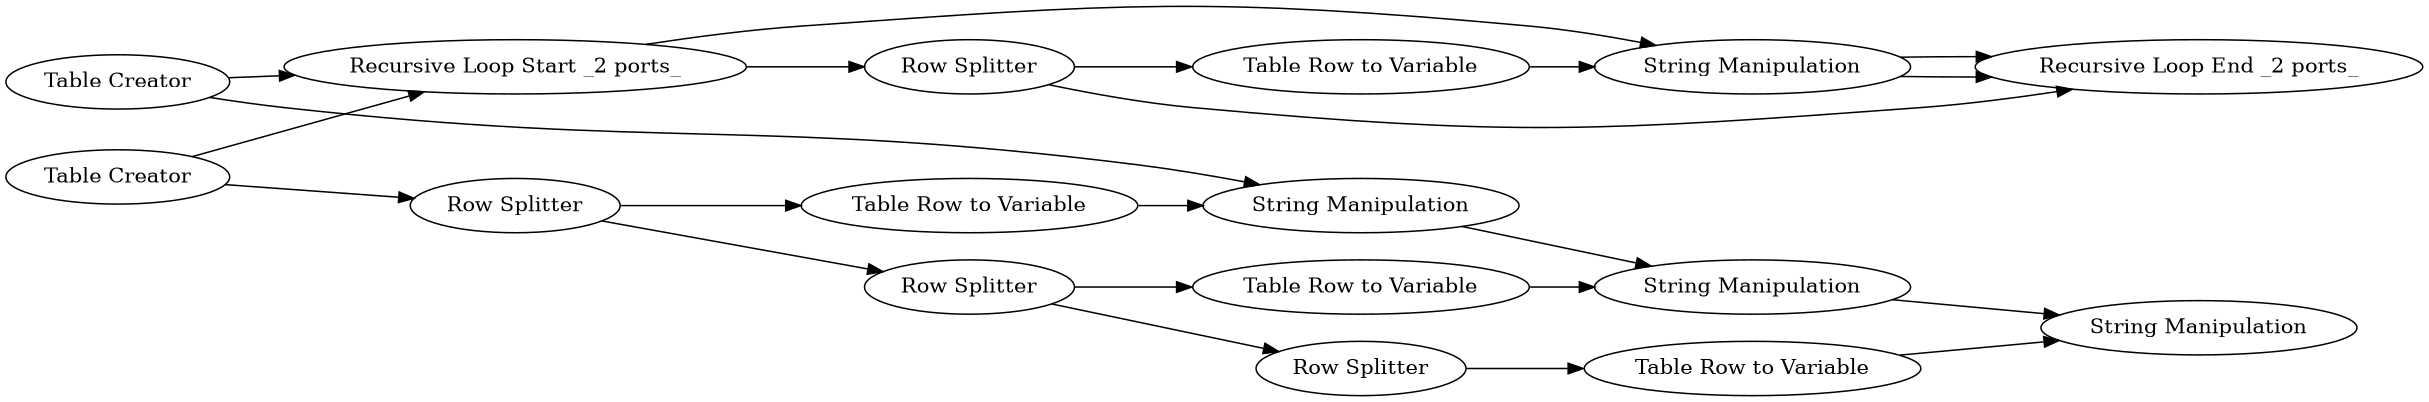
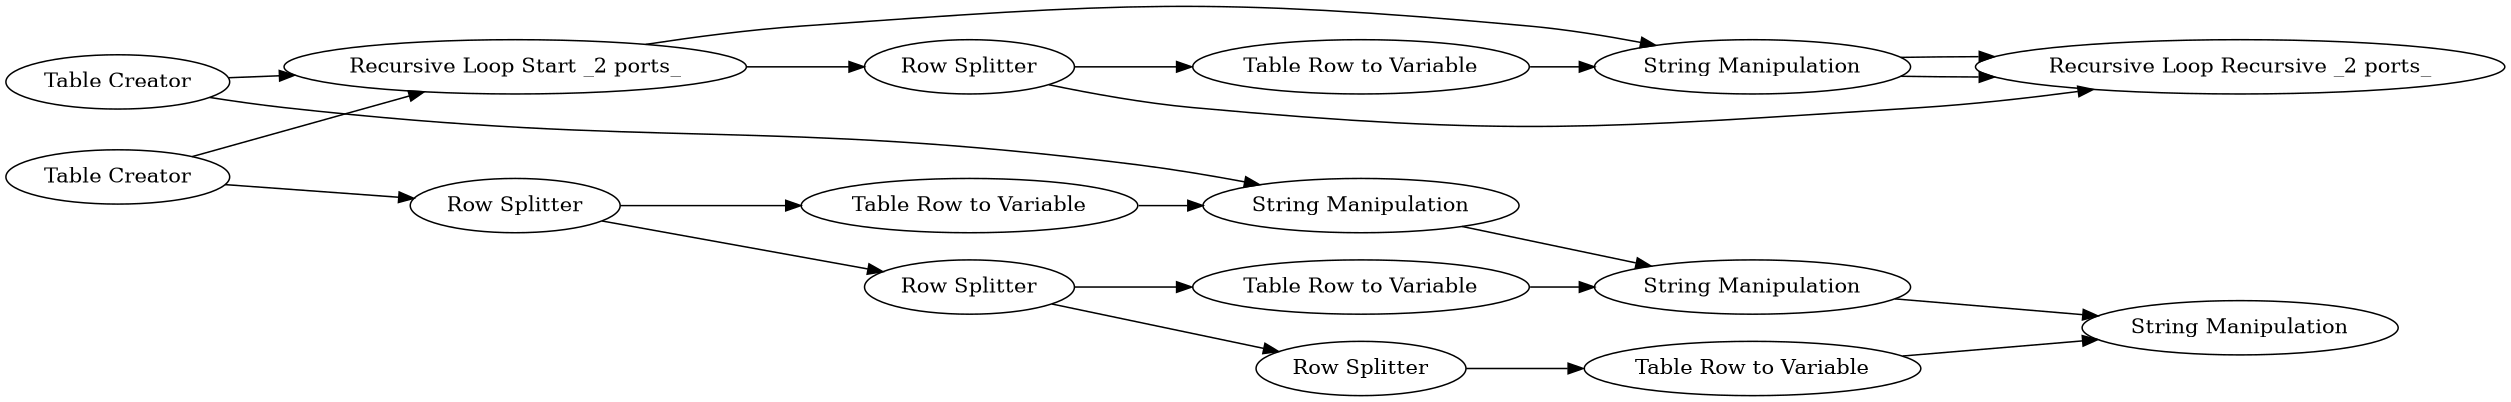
node "Recursive Loop End _2 ports_": label "Recursive Loop End _2 ports_" -> "Recursive Loop Recursive _2 ports_"
